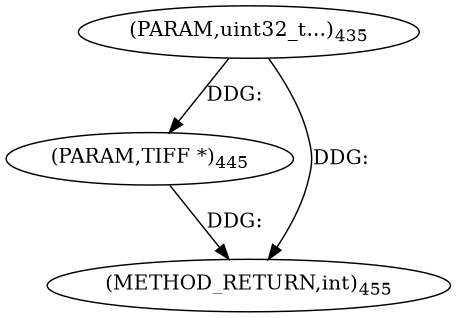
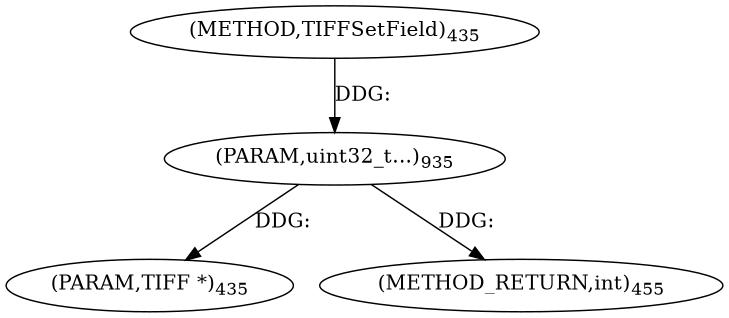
node "(PARAM,uint32_t...)": text "435" -> "935"
node "(METHOD,TIFFSetField)": added
node "(PARAM,TIFF *)": text "445" -> "435"
edge "(PARAM,TIFF *)" -> "(METHOD_RETURN,int)": removed, label "DDG:"
